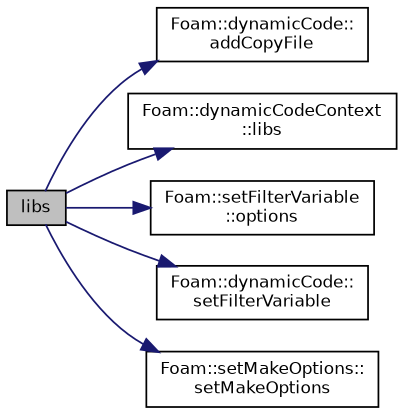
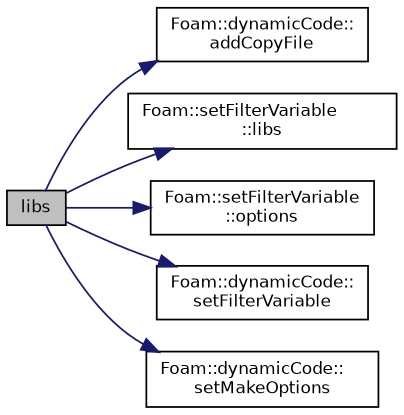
node "Foam::dynamicCodeContext ::libs": label "Foam::dynamicCodeContext ::libs" -> "Foam::setFilterVariable ::libs"
node "Foam::setMakeOptions:: setMakeOptions": label "Foam::setMakeOptions:: setMakeOptions" -> "Foam::dynamicCode:: setMakeOptions"
